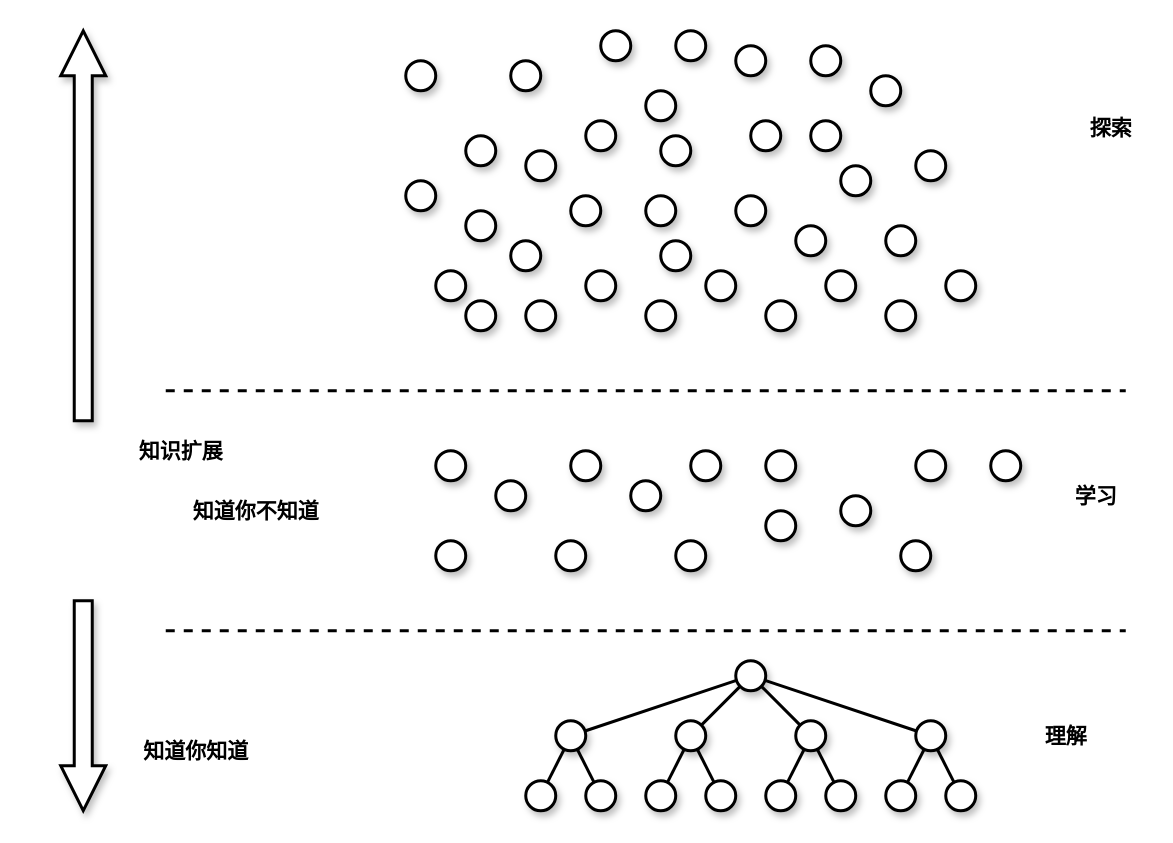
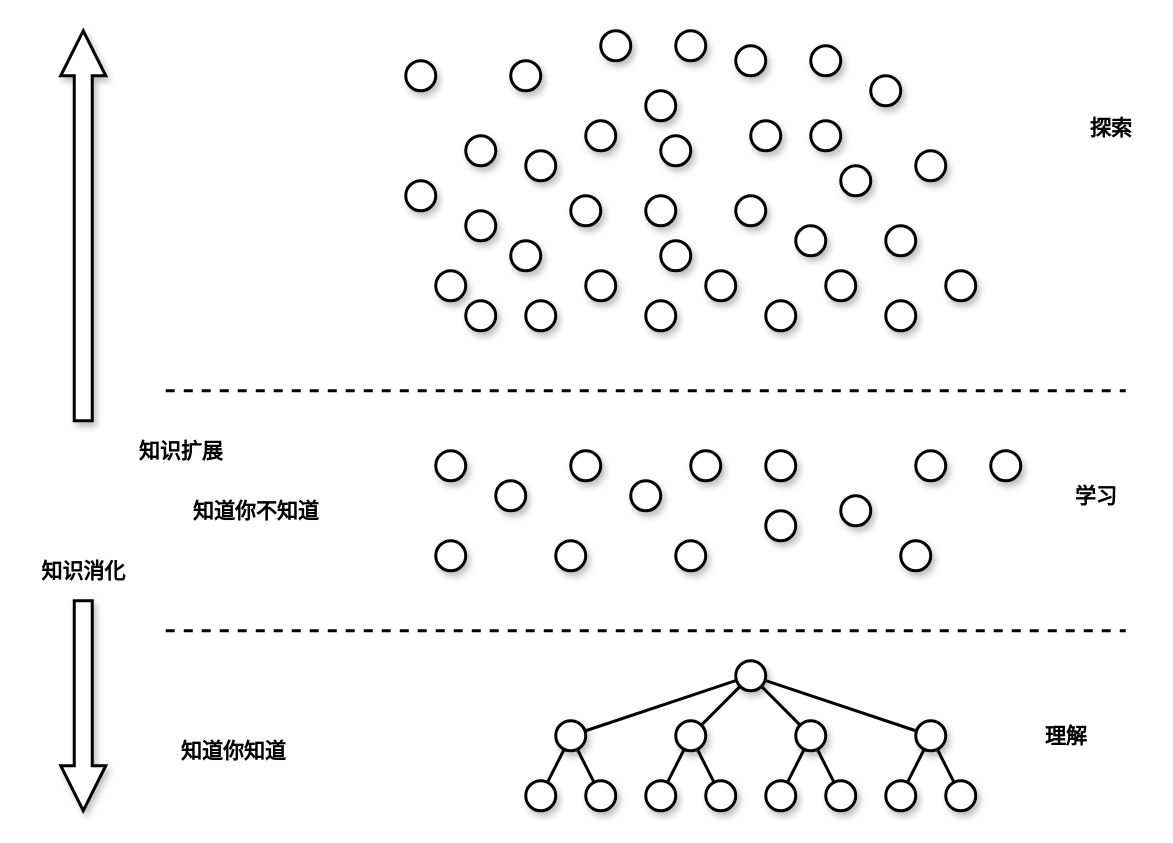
node "知识消化": added
node "知道你知道": moved (196, 751) -> (233, 751)
